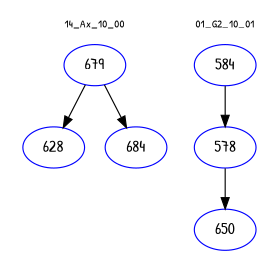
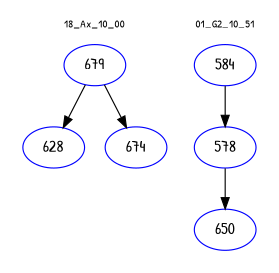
cluster "14_Ax_10_00": label "14_Ax_10_00" -> "18_Ax_10_00"
cluster "01_G2_10_01": label "01_G2_10_01" -> "01_G2_10_51"
node "684": label "684" -> "674"
